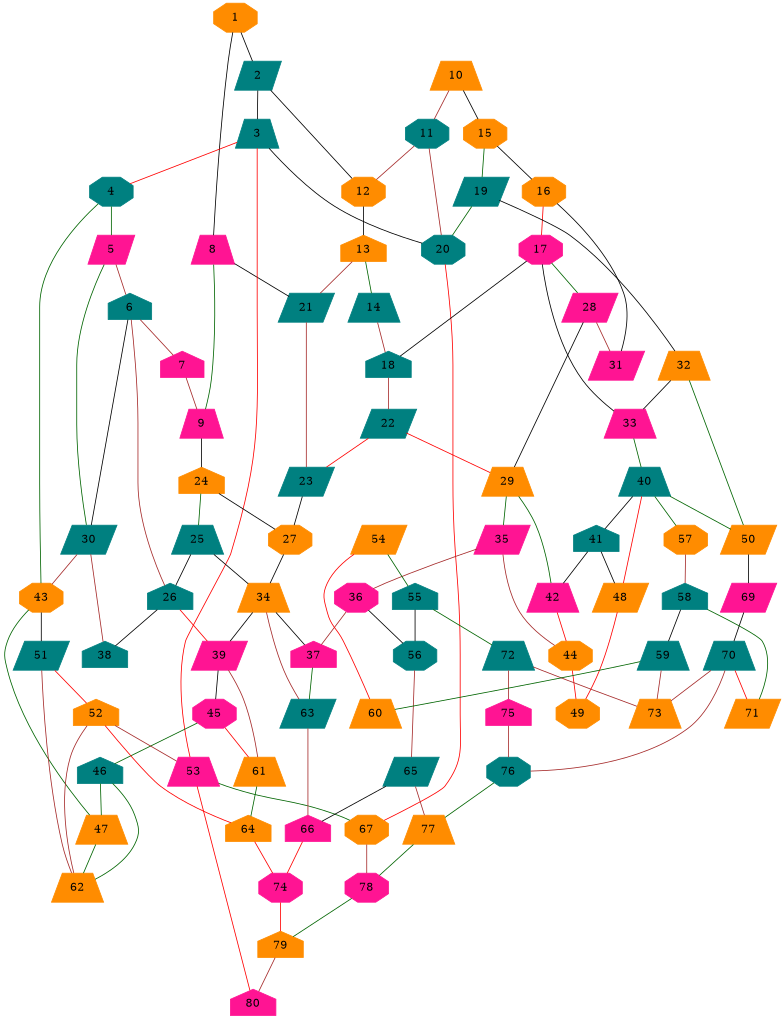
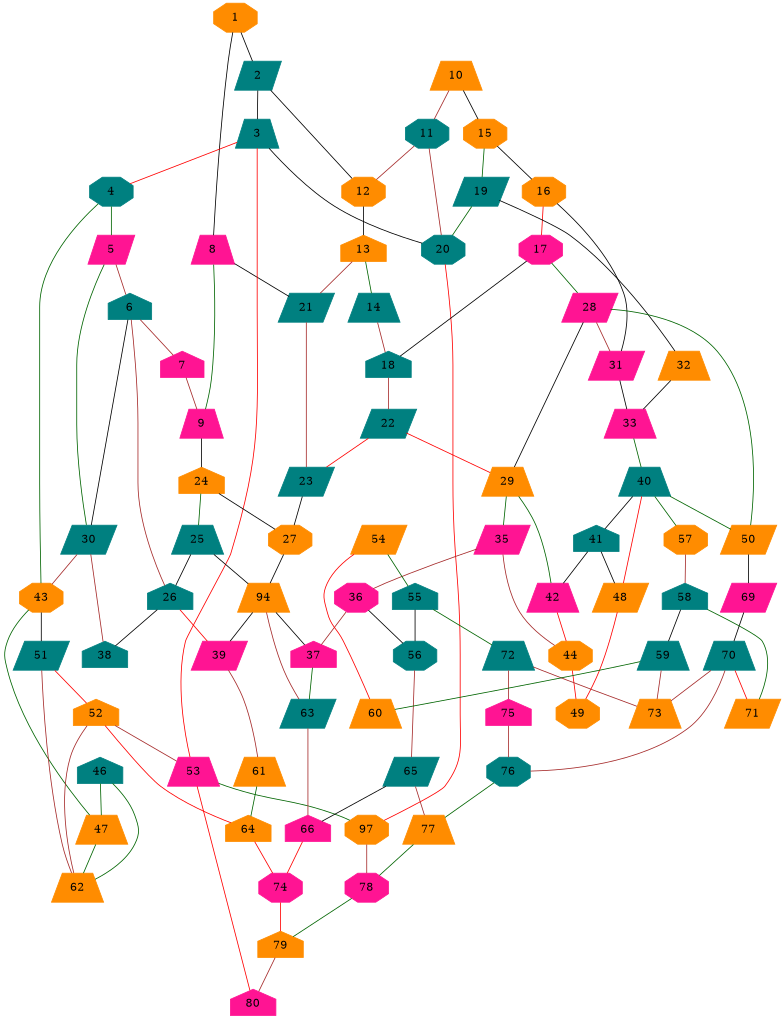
edge "17" -- "33": now "31" -- "33"
edge "32" -- "50": now "28" -- "50"
node "34": label "34" -> "94"
node "45": removed
node "67": label "67" -> "97"
